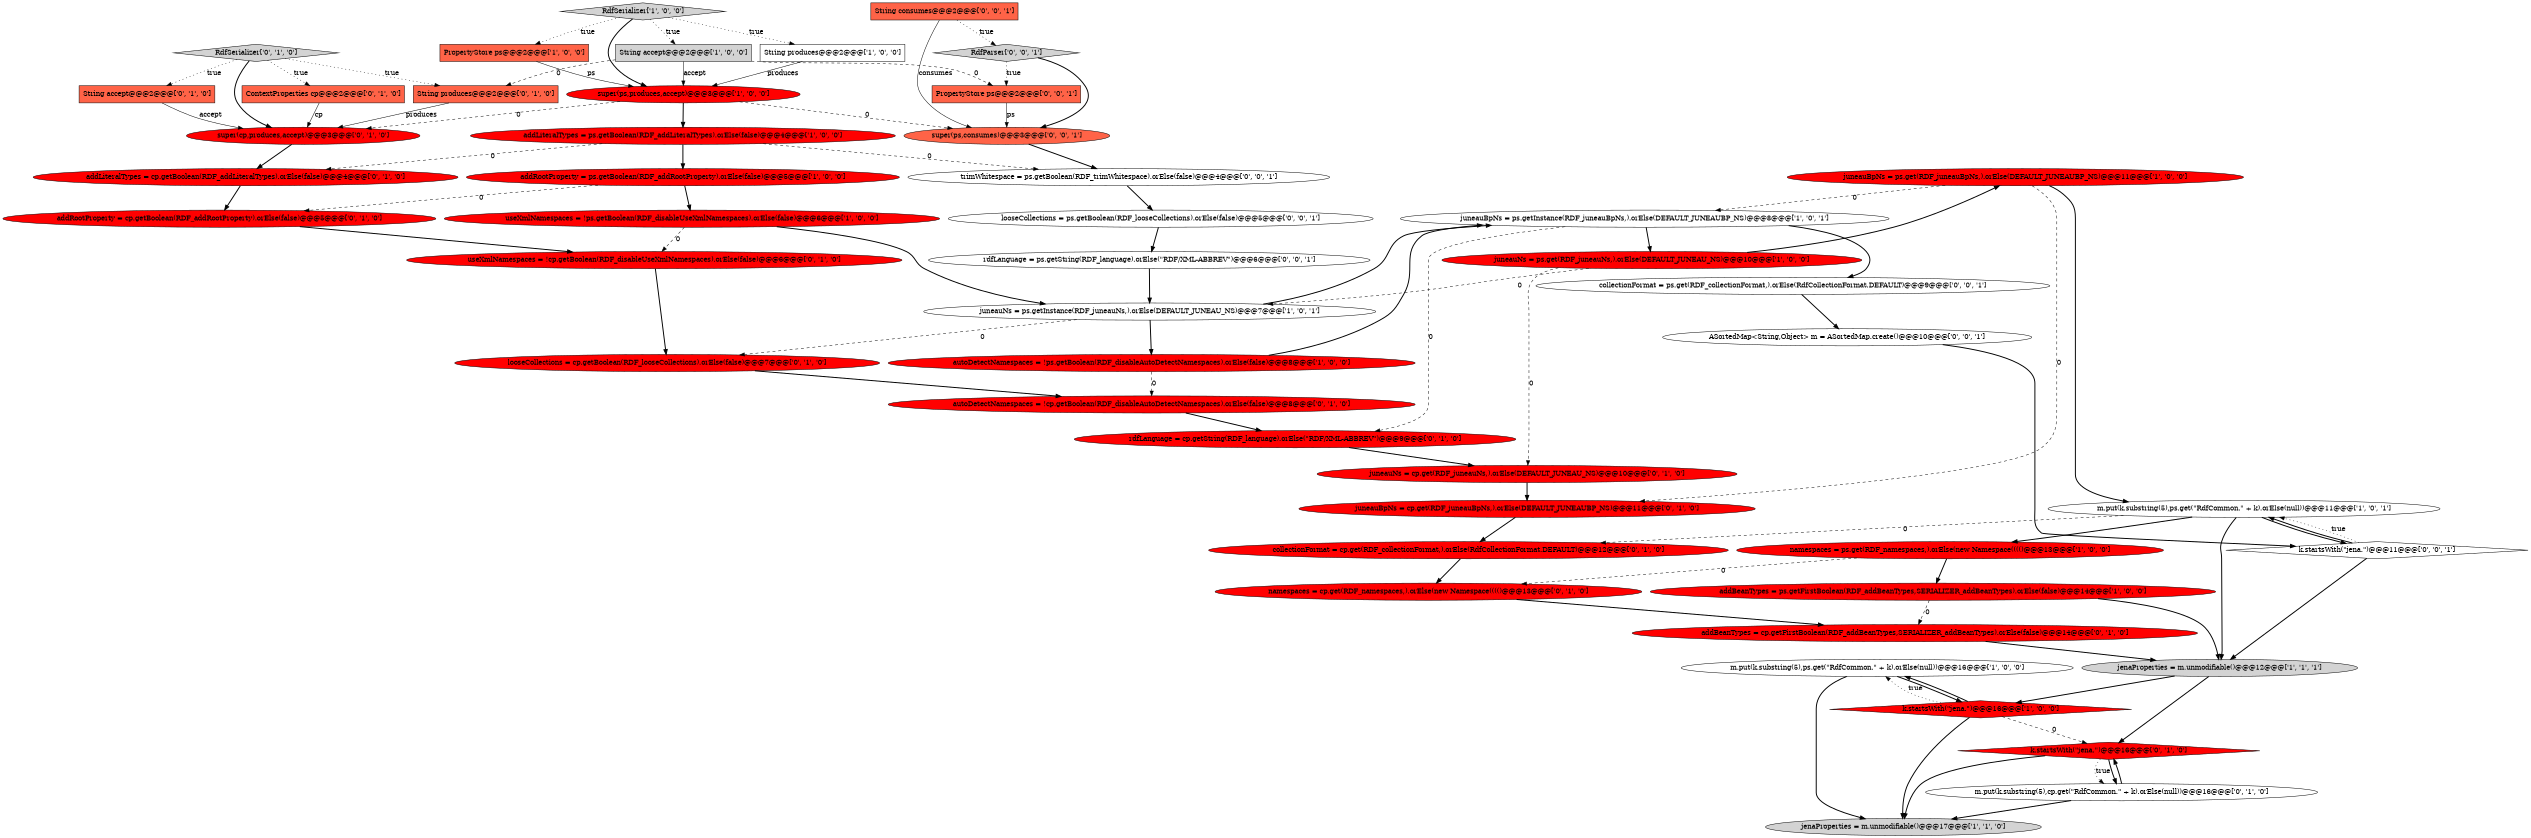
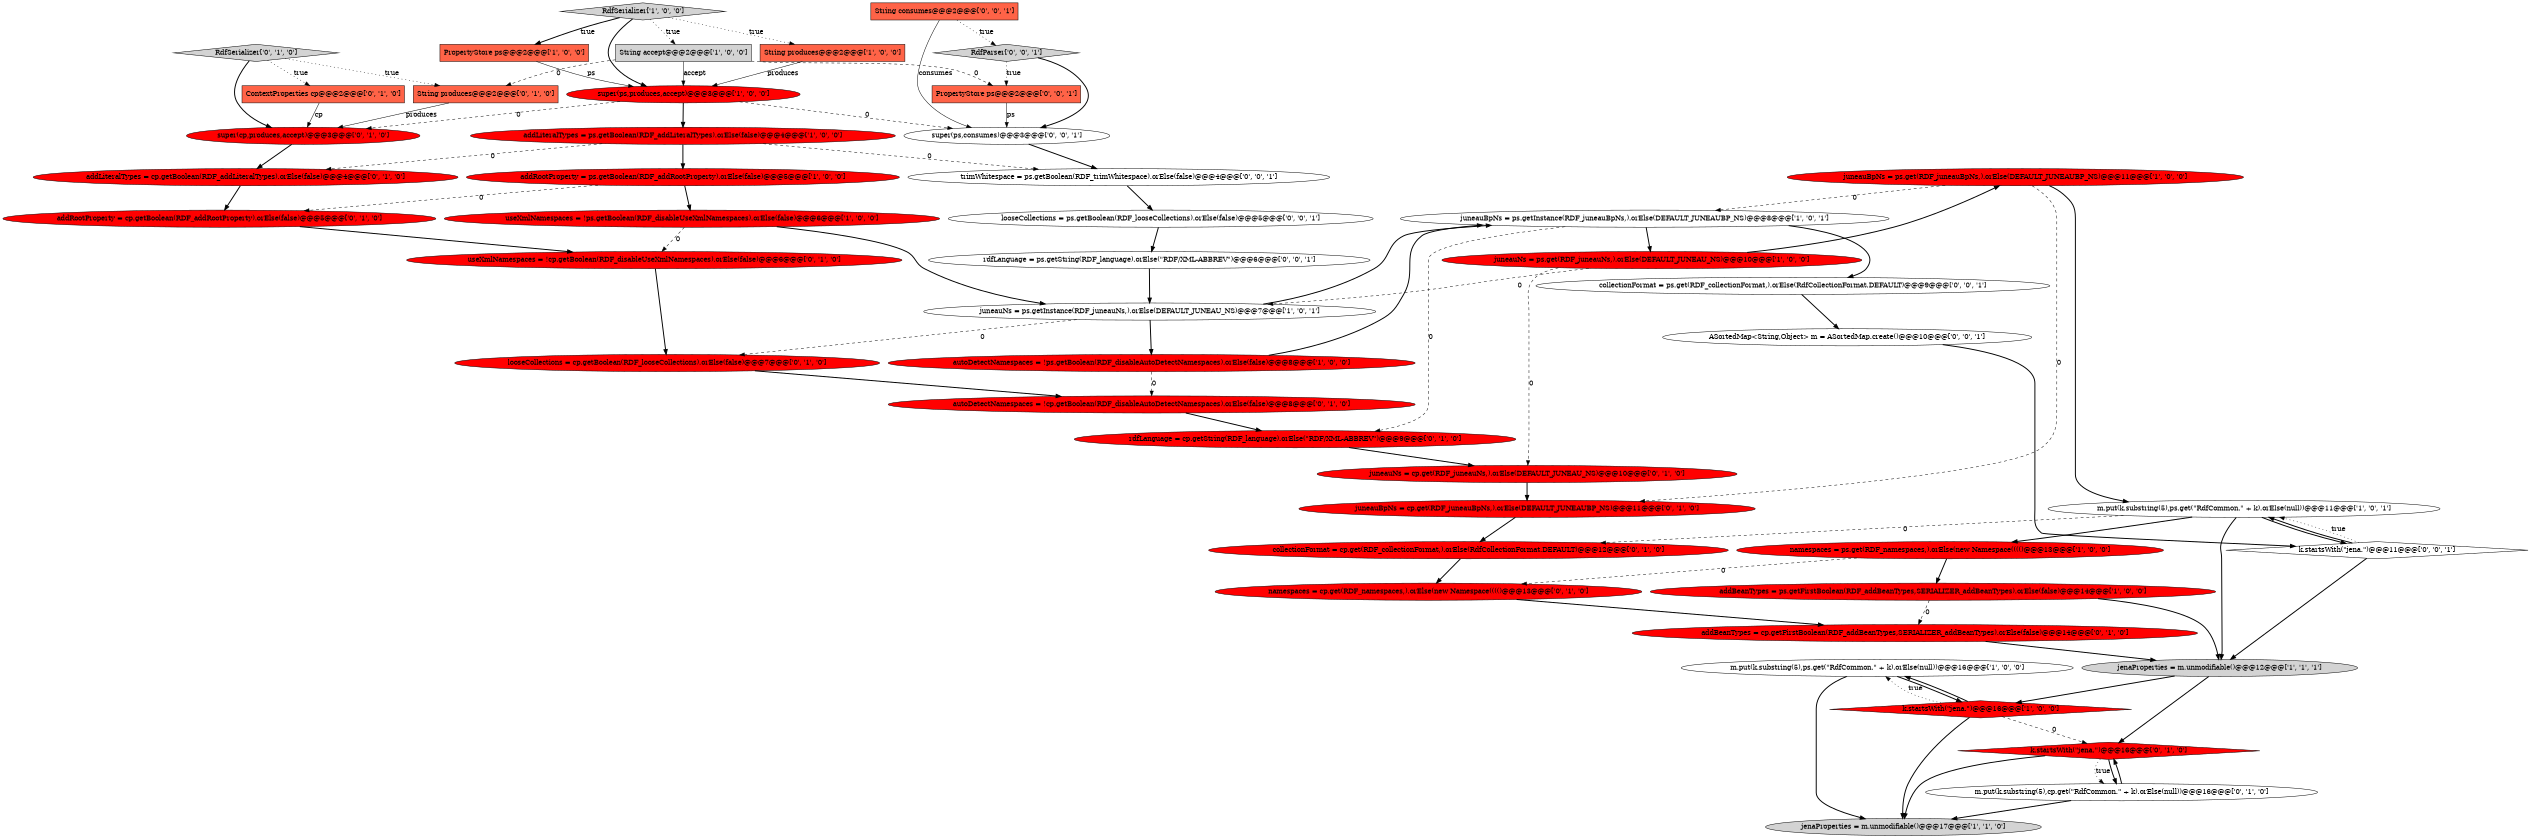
edge "RdfSerializer['1', '0', '0']" -> "PropertyStore ps@@@2@@@['1', '0', '0']": style dotted -> bold
node "String produces@@@2@@@['1', '0', '0']": fillcolor white -> tomato
node "String accept@@@2@@@['0', '1', '0']": removed
node "super(ps,consumes)@@@3@@@['0', '0', '1']": fillcolor tomato -> white
